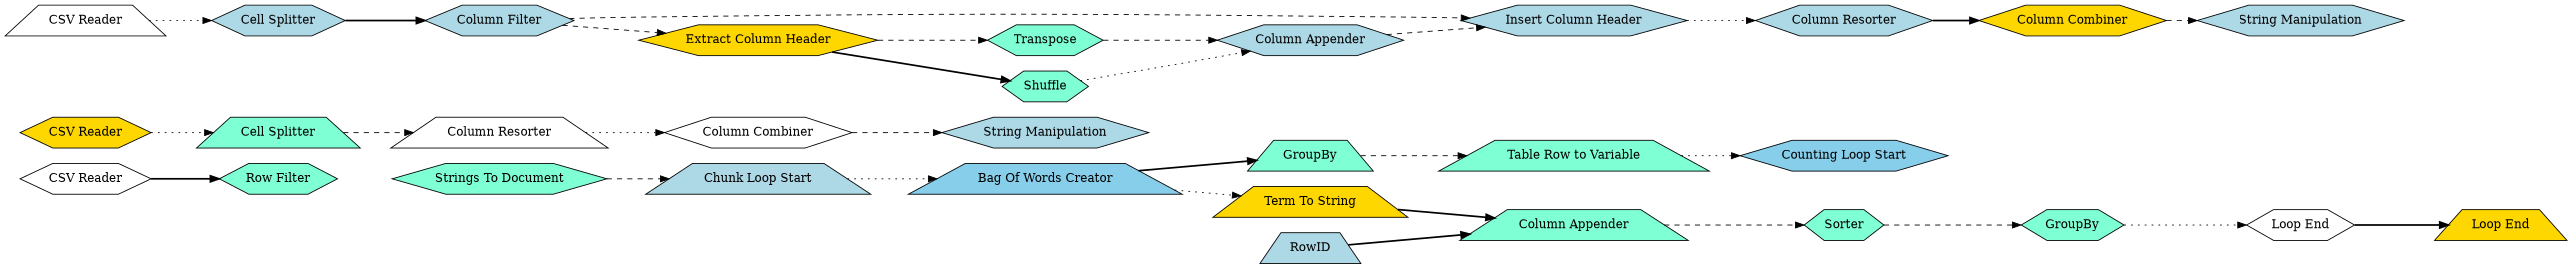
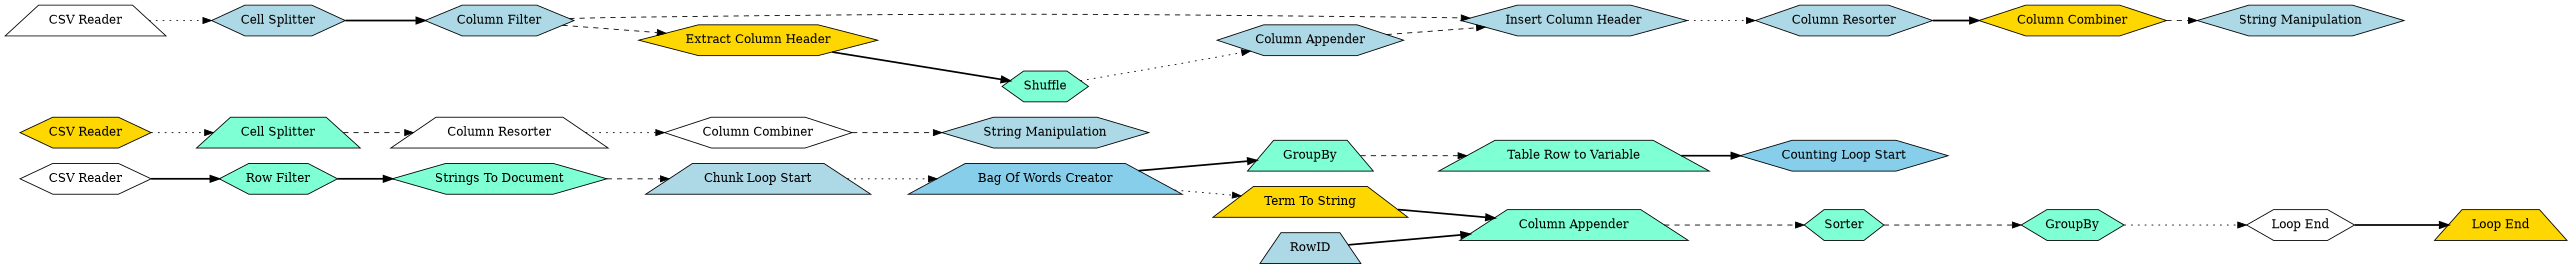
node "Transpose": removed
edge "Table Row to Variable" -> "Counting Loop Start": style dotted -> bold
edge "Row Filter" -> "Strings To Document": added
